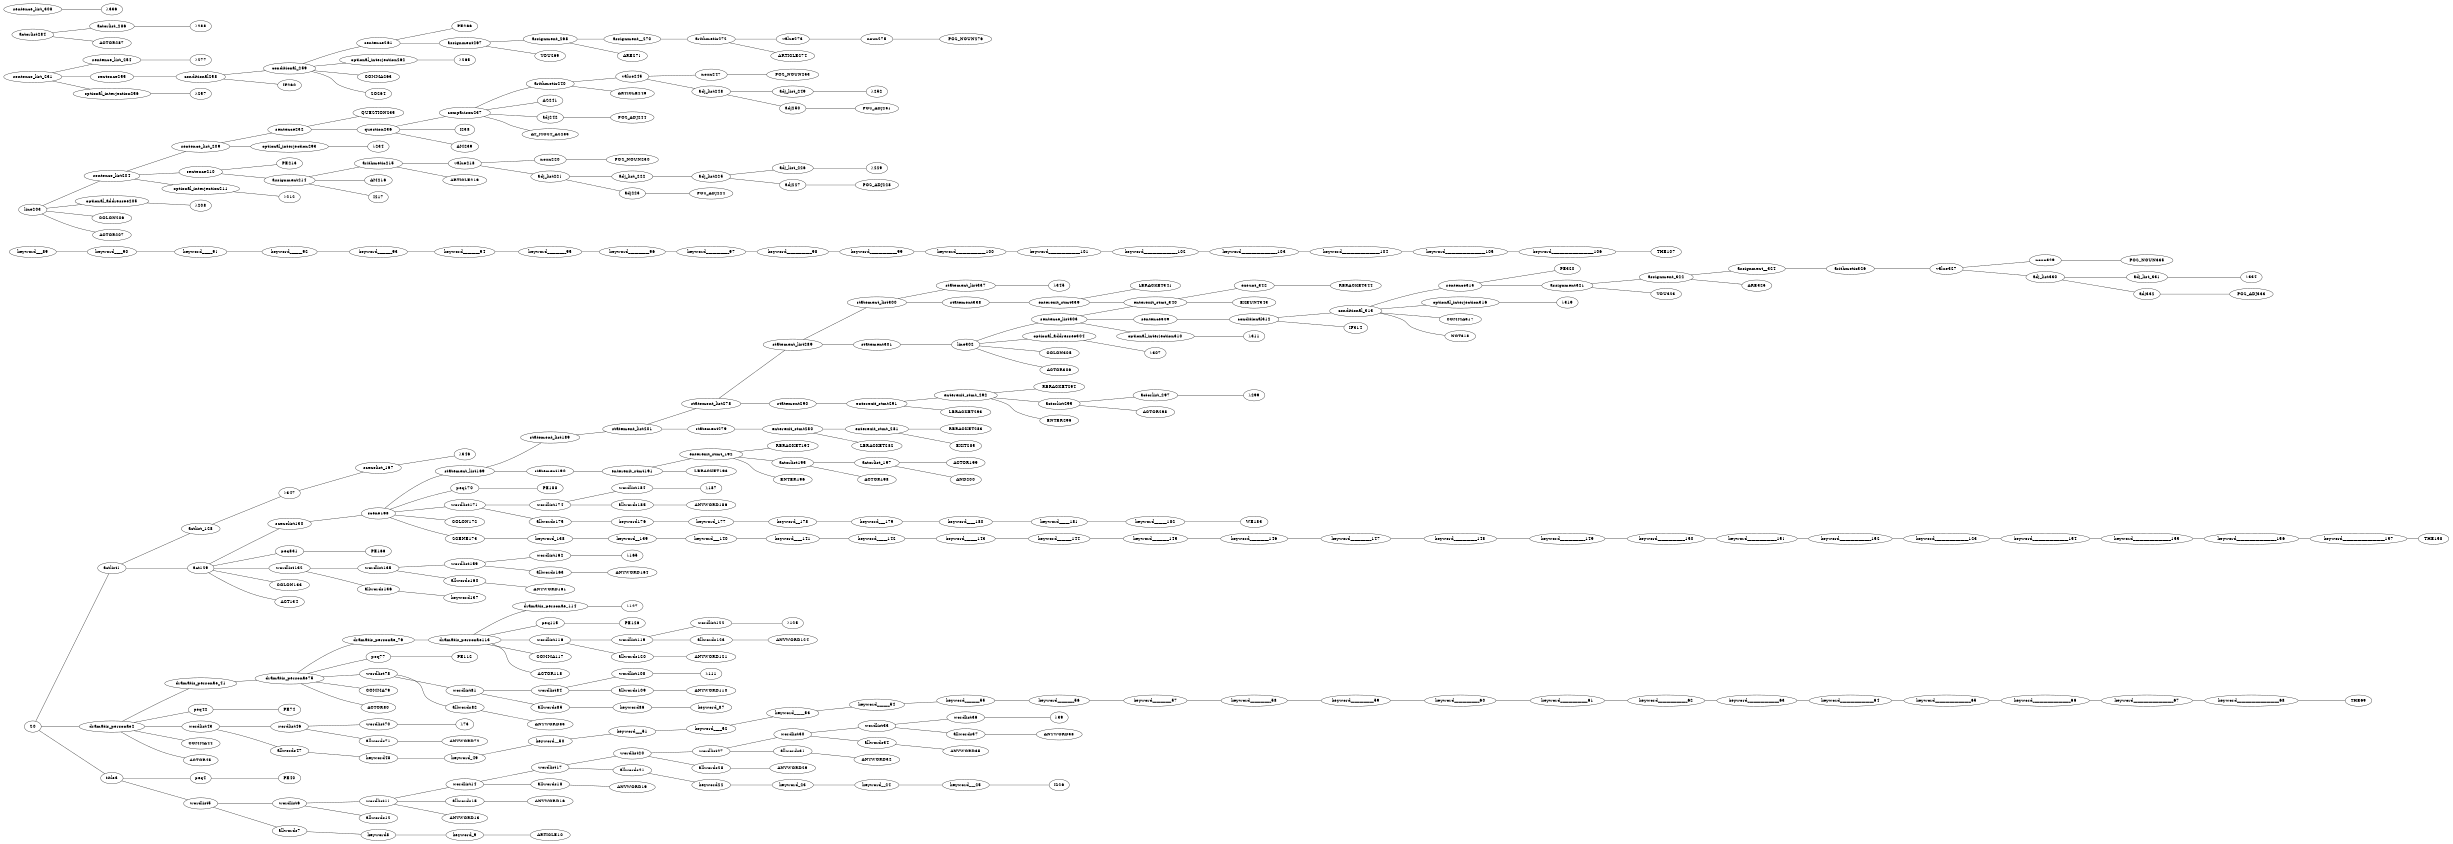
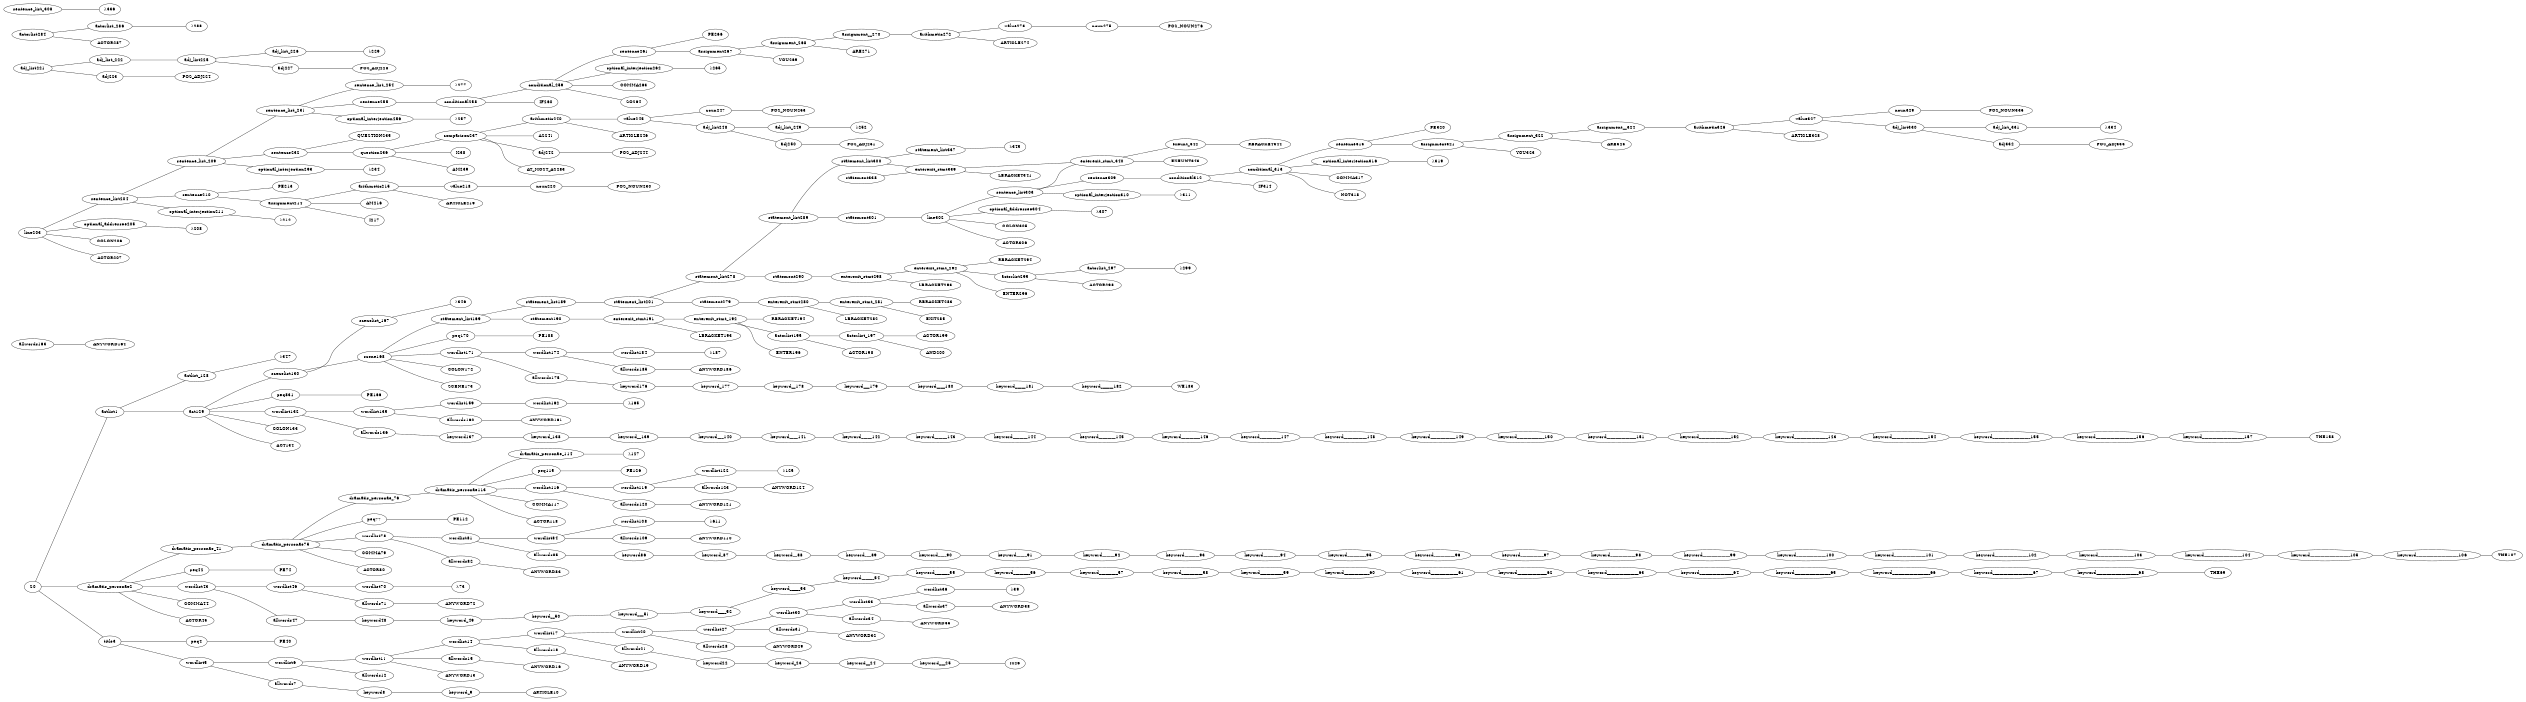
edge "sentence_list_231" -- "sentence_list_209": added
node "ARTICLE328": added
edge "value218" -- "adj_list221": removed
edge "statement_list300" -- "statement338": now "statement_list300" -- "enterexit_stmt339"
node "enterexit_stmt291": label "enterexit_stmt291" -> "enterexit_stmt298"
edge "scenelist_167" -- "λ347": now "scenelist_167" -- "scenelist130"
edge "SCENE173" -- "keyword_138": now "keyword137" -- "keyword_138"
node "keyword__88": added
edge "wordlist159" -- "allwords163": removed
node "λ111": label "λ111" -> "λ611"
